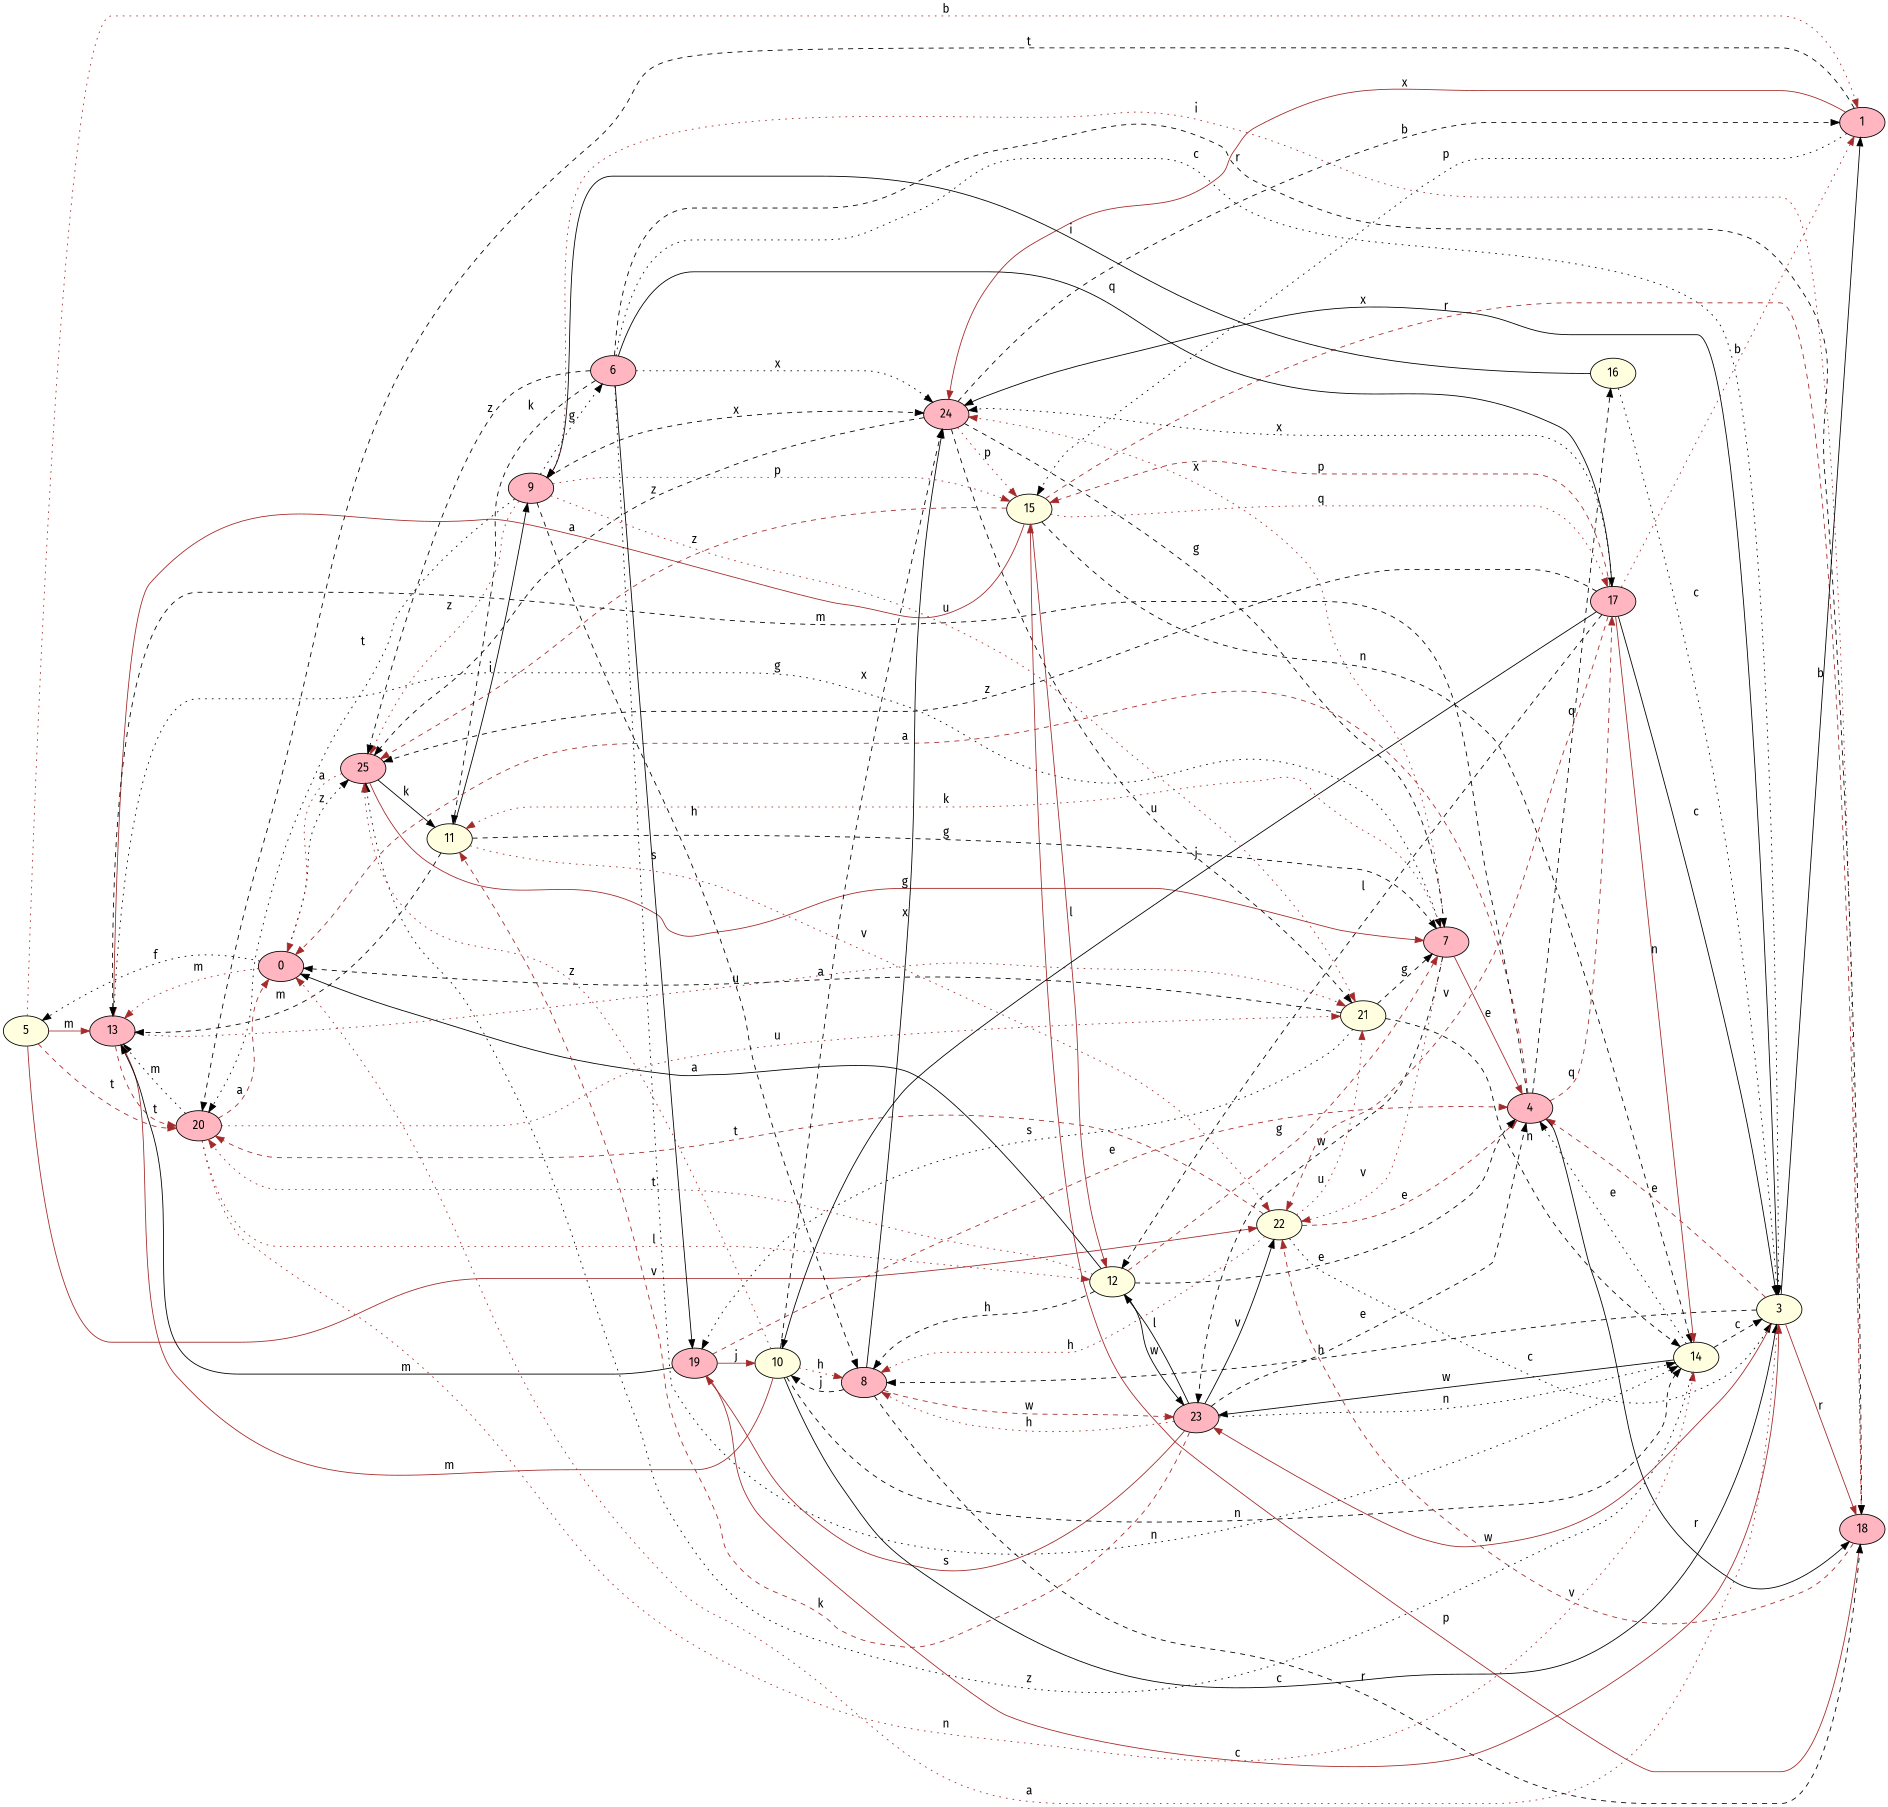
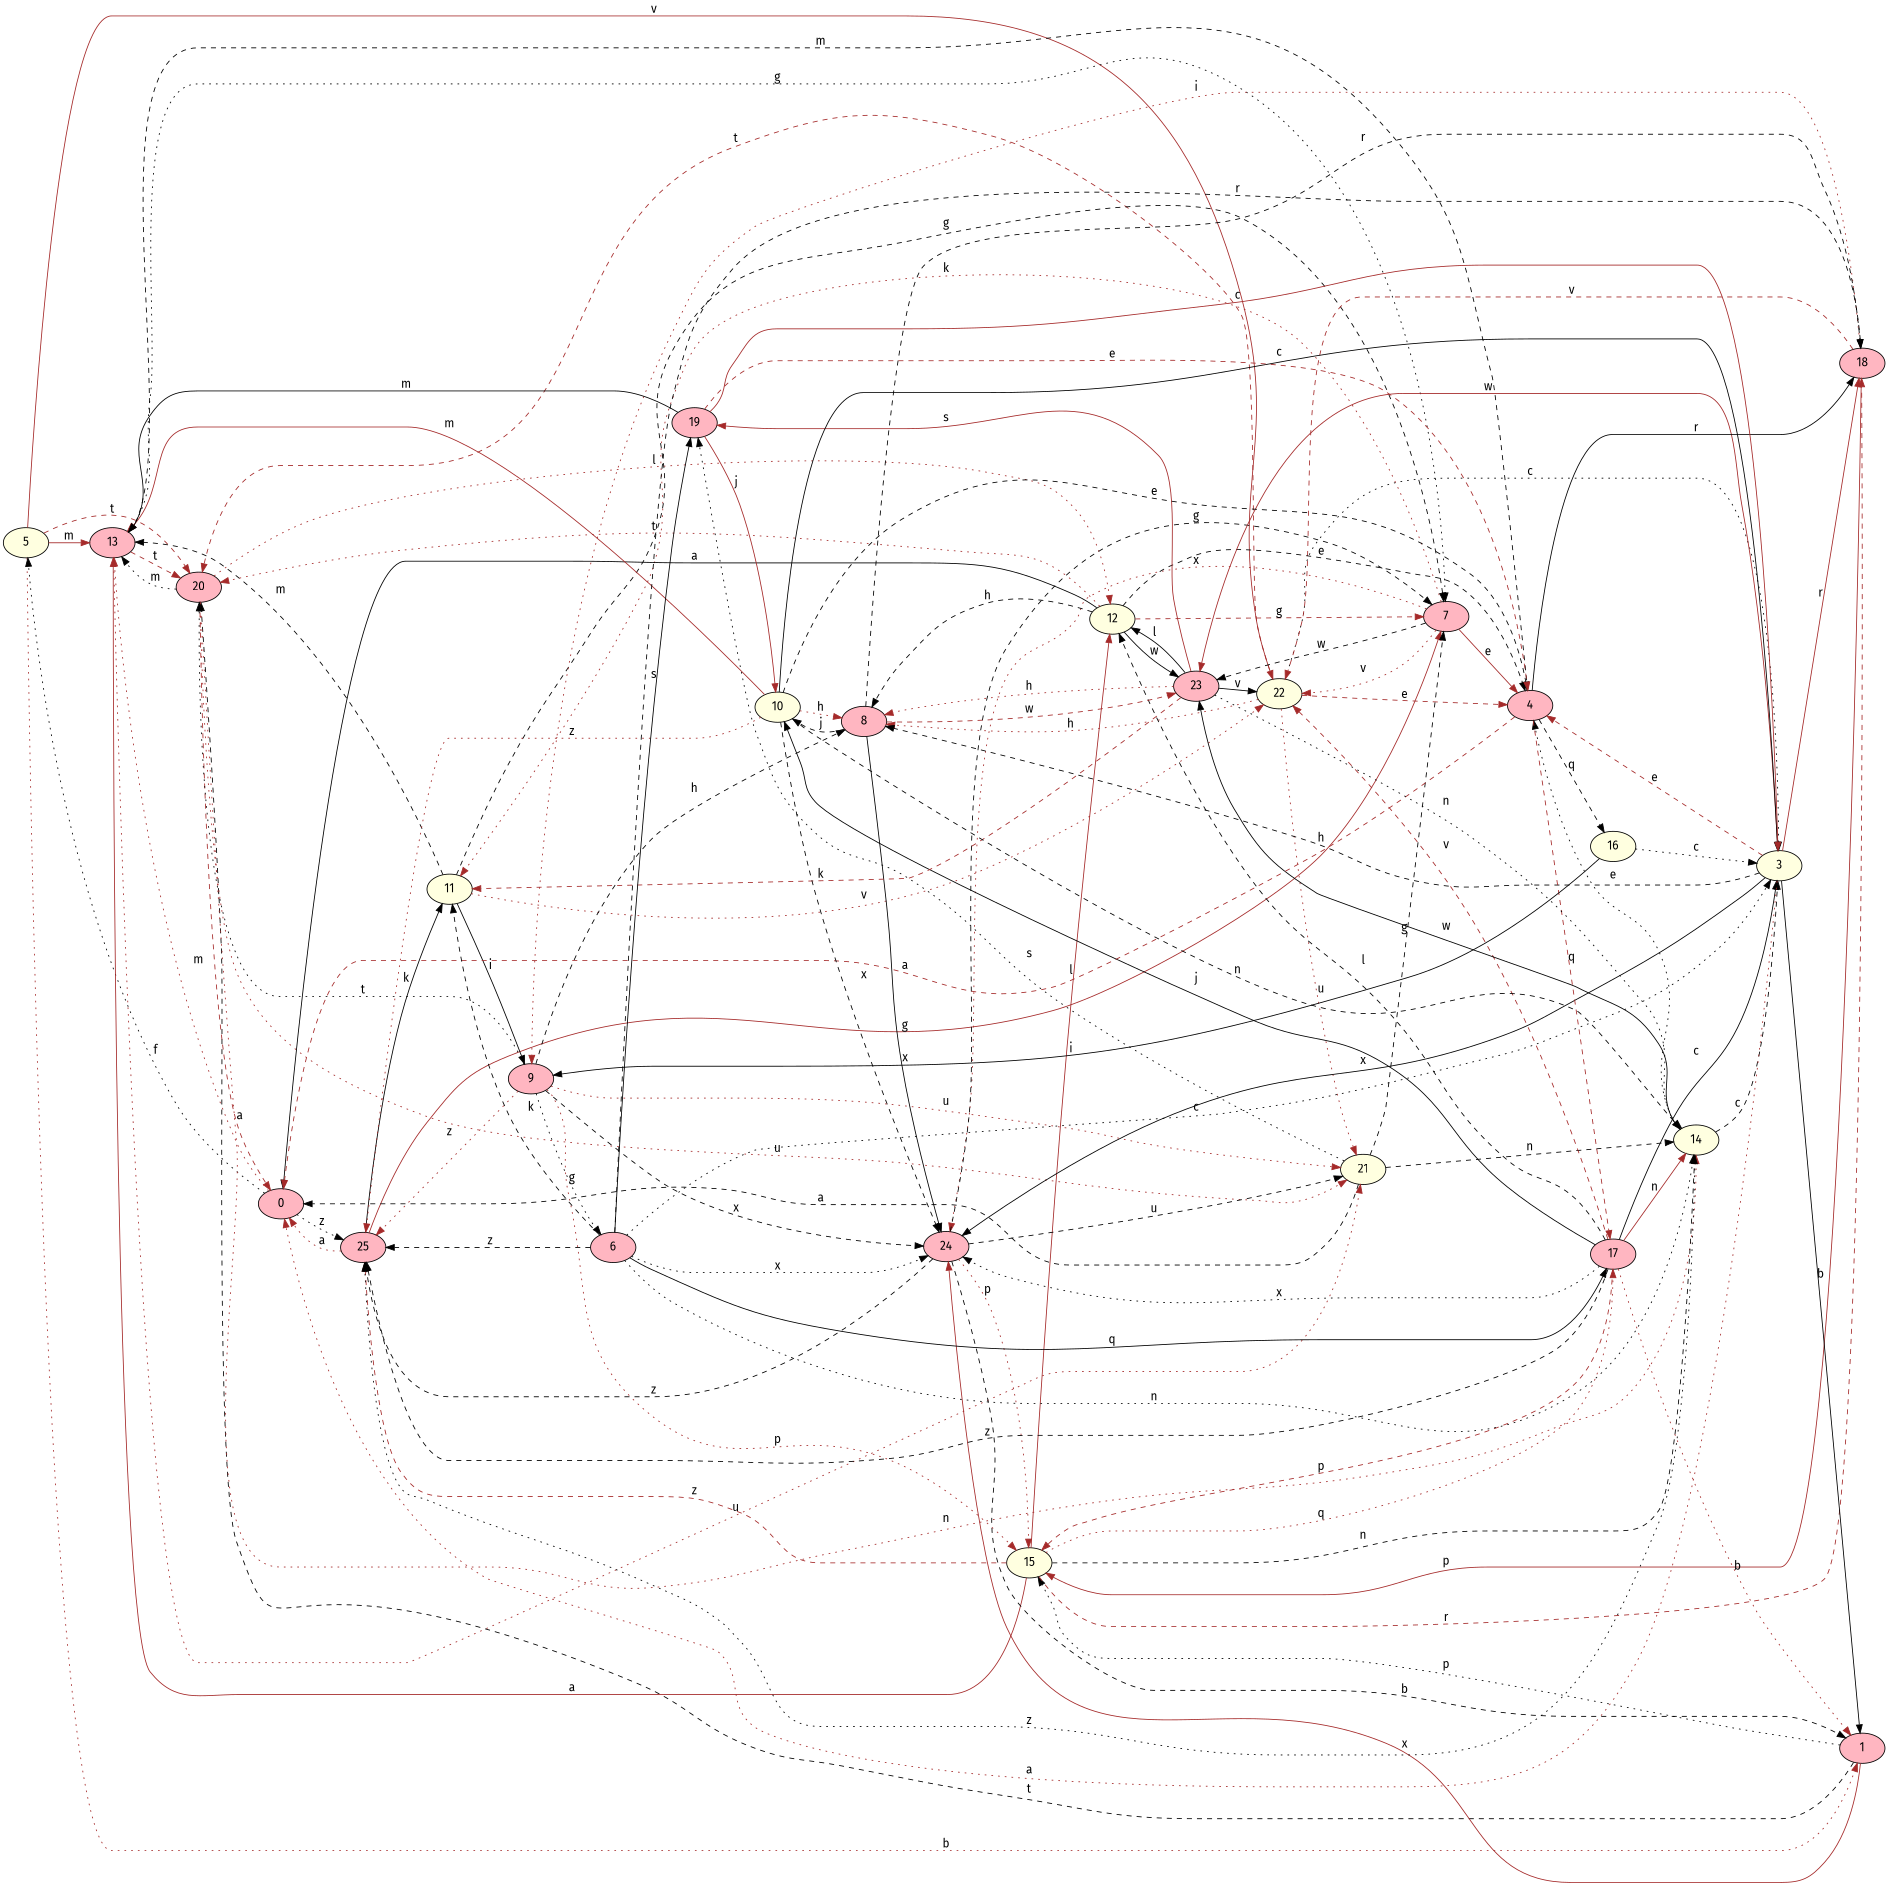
edge "23" -> "4": now "10" -> "4"
